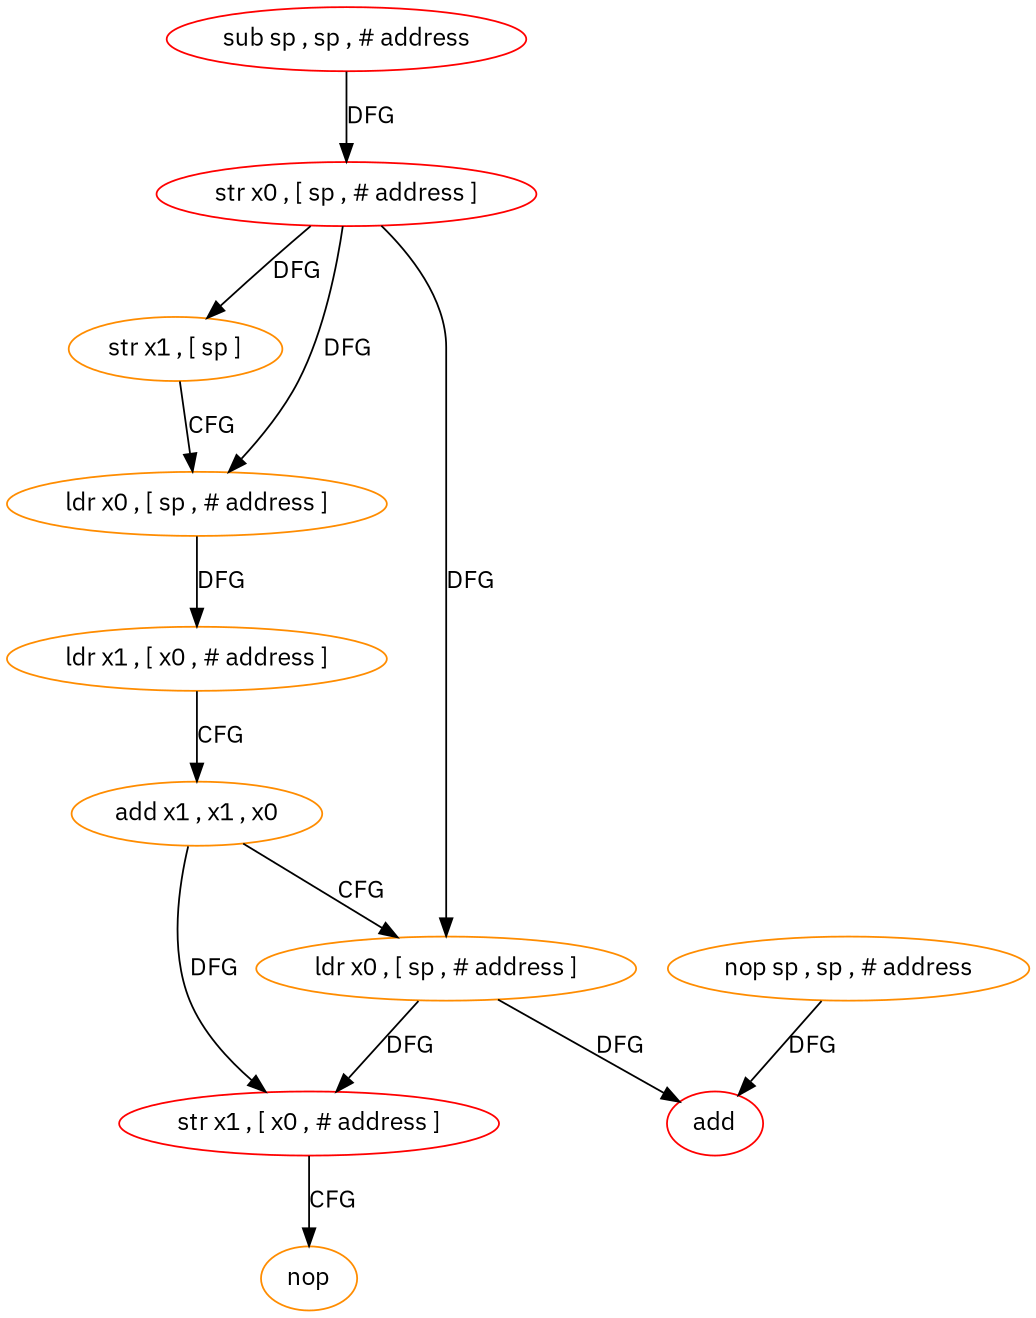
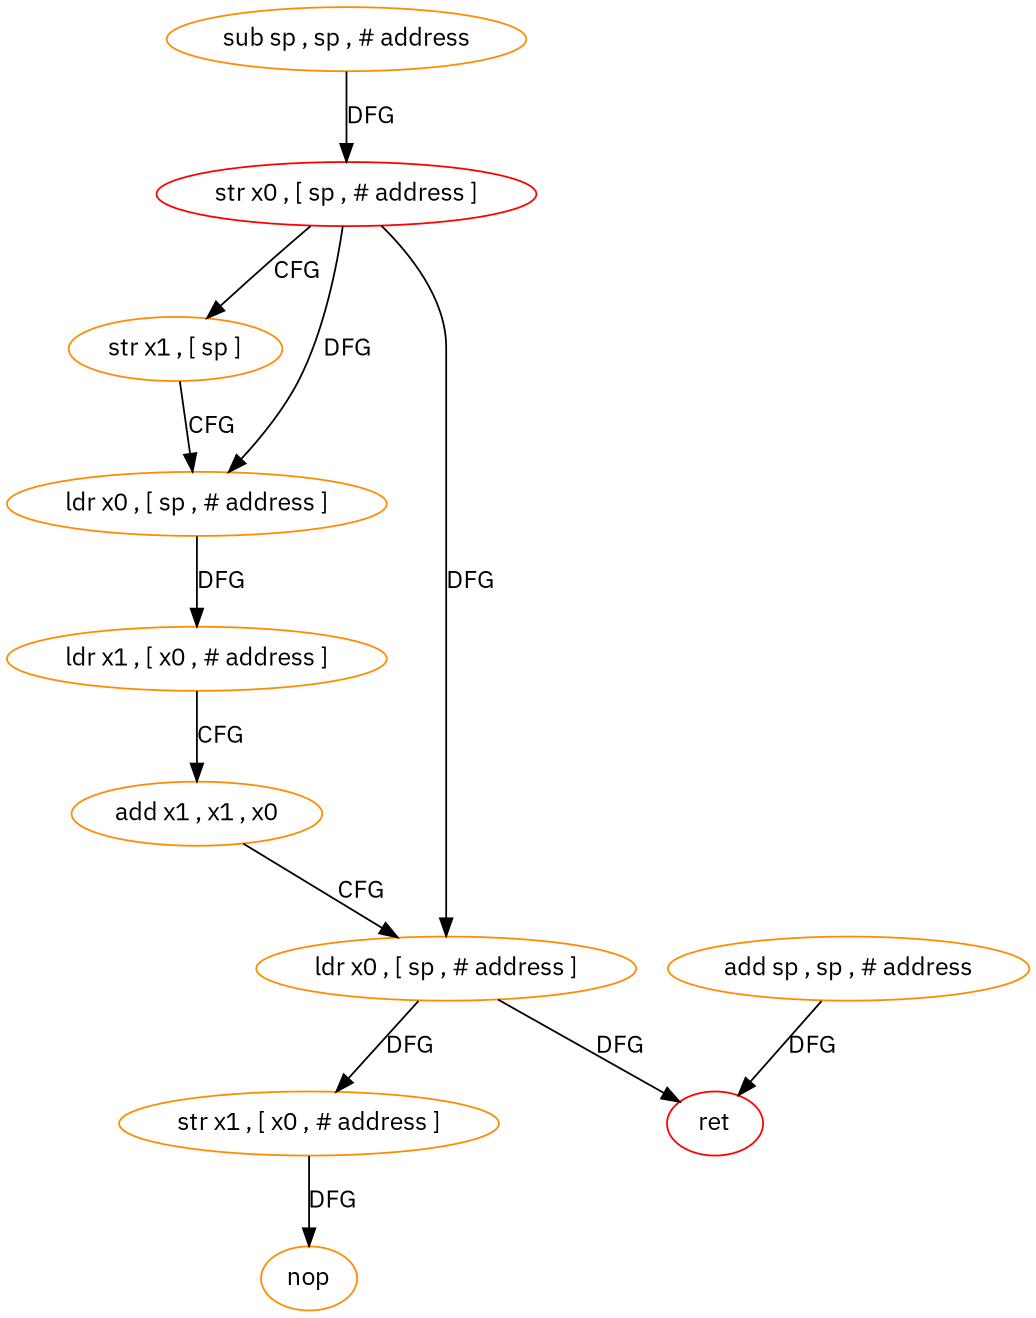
node "sub sp , sp , # address": color red -> darkorange
edge "str x0 , [ sp , # address ]" -> "str x1 , [ sp ]": label "DFG" -> "CFG"
node "nop sp , sp , # address": label "nop sp , sp , # address" -> "add sp , sp , # address"
edge "add x1 , x1 , x0" -> "str x1 , [ x0 , # address ]": removed, label "DFG"
node "str x1 , [ x0 , # address ]": color red -> darkorange
node "add": label "add" -> "ret"
edge "str x1 , [ x0 , # address ]" -> "nop": label "CFG" -> "DFG"
